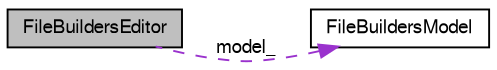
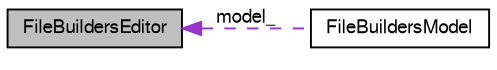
edge "FileBuildersEditor" -> "FileBuildersModel": reversed
